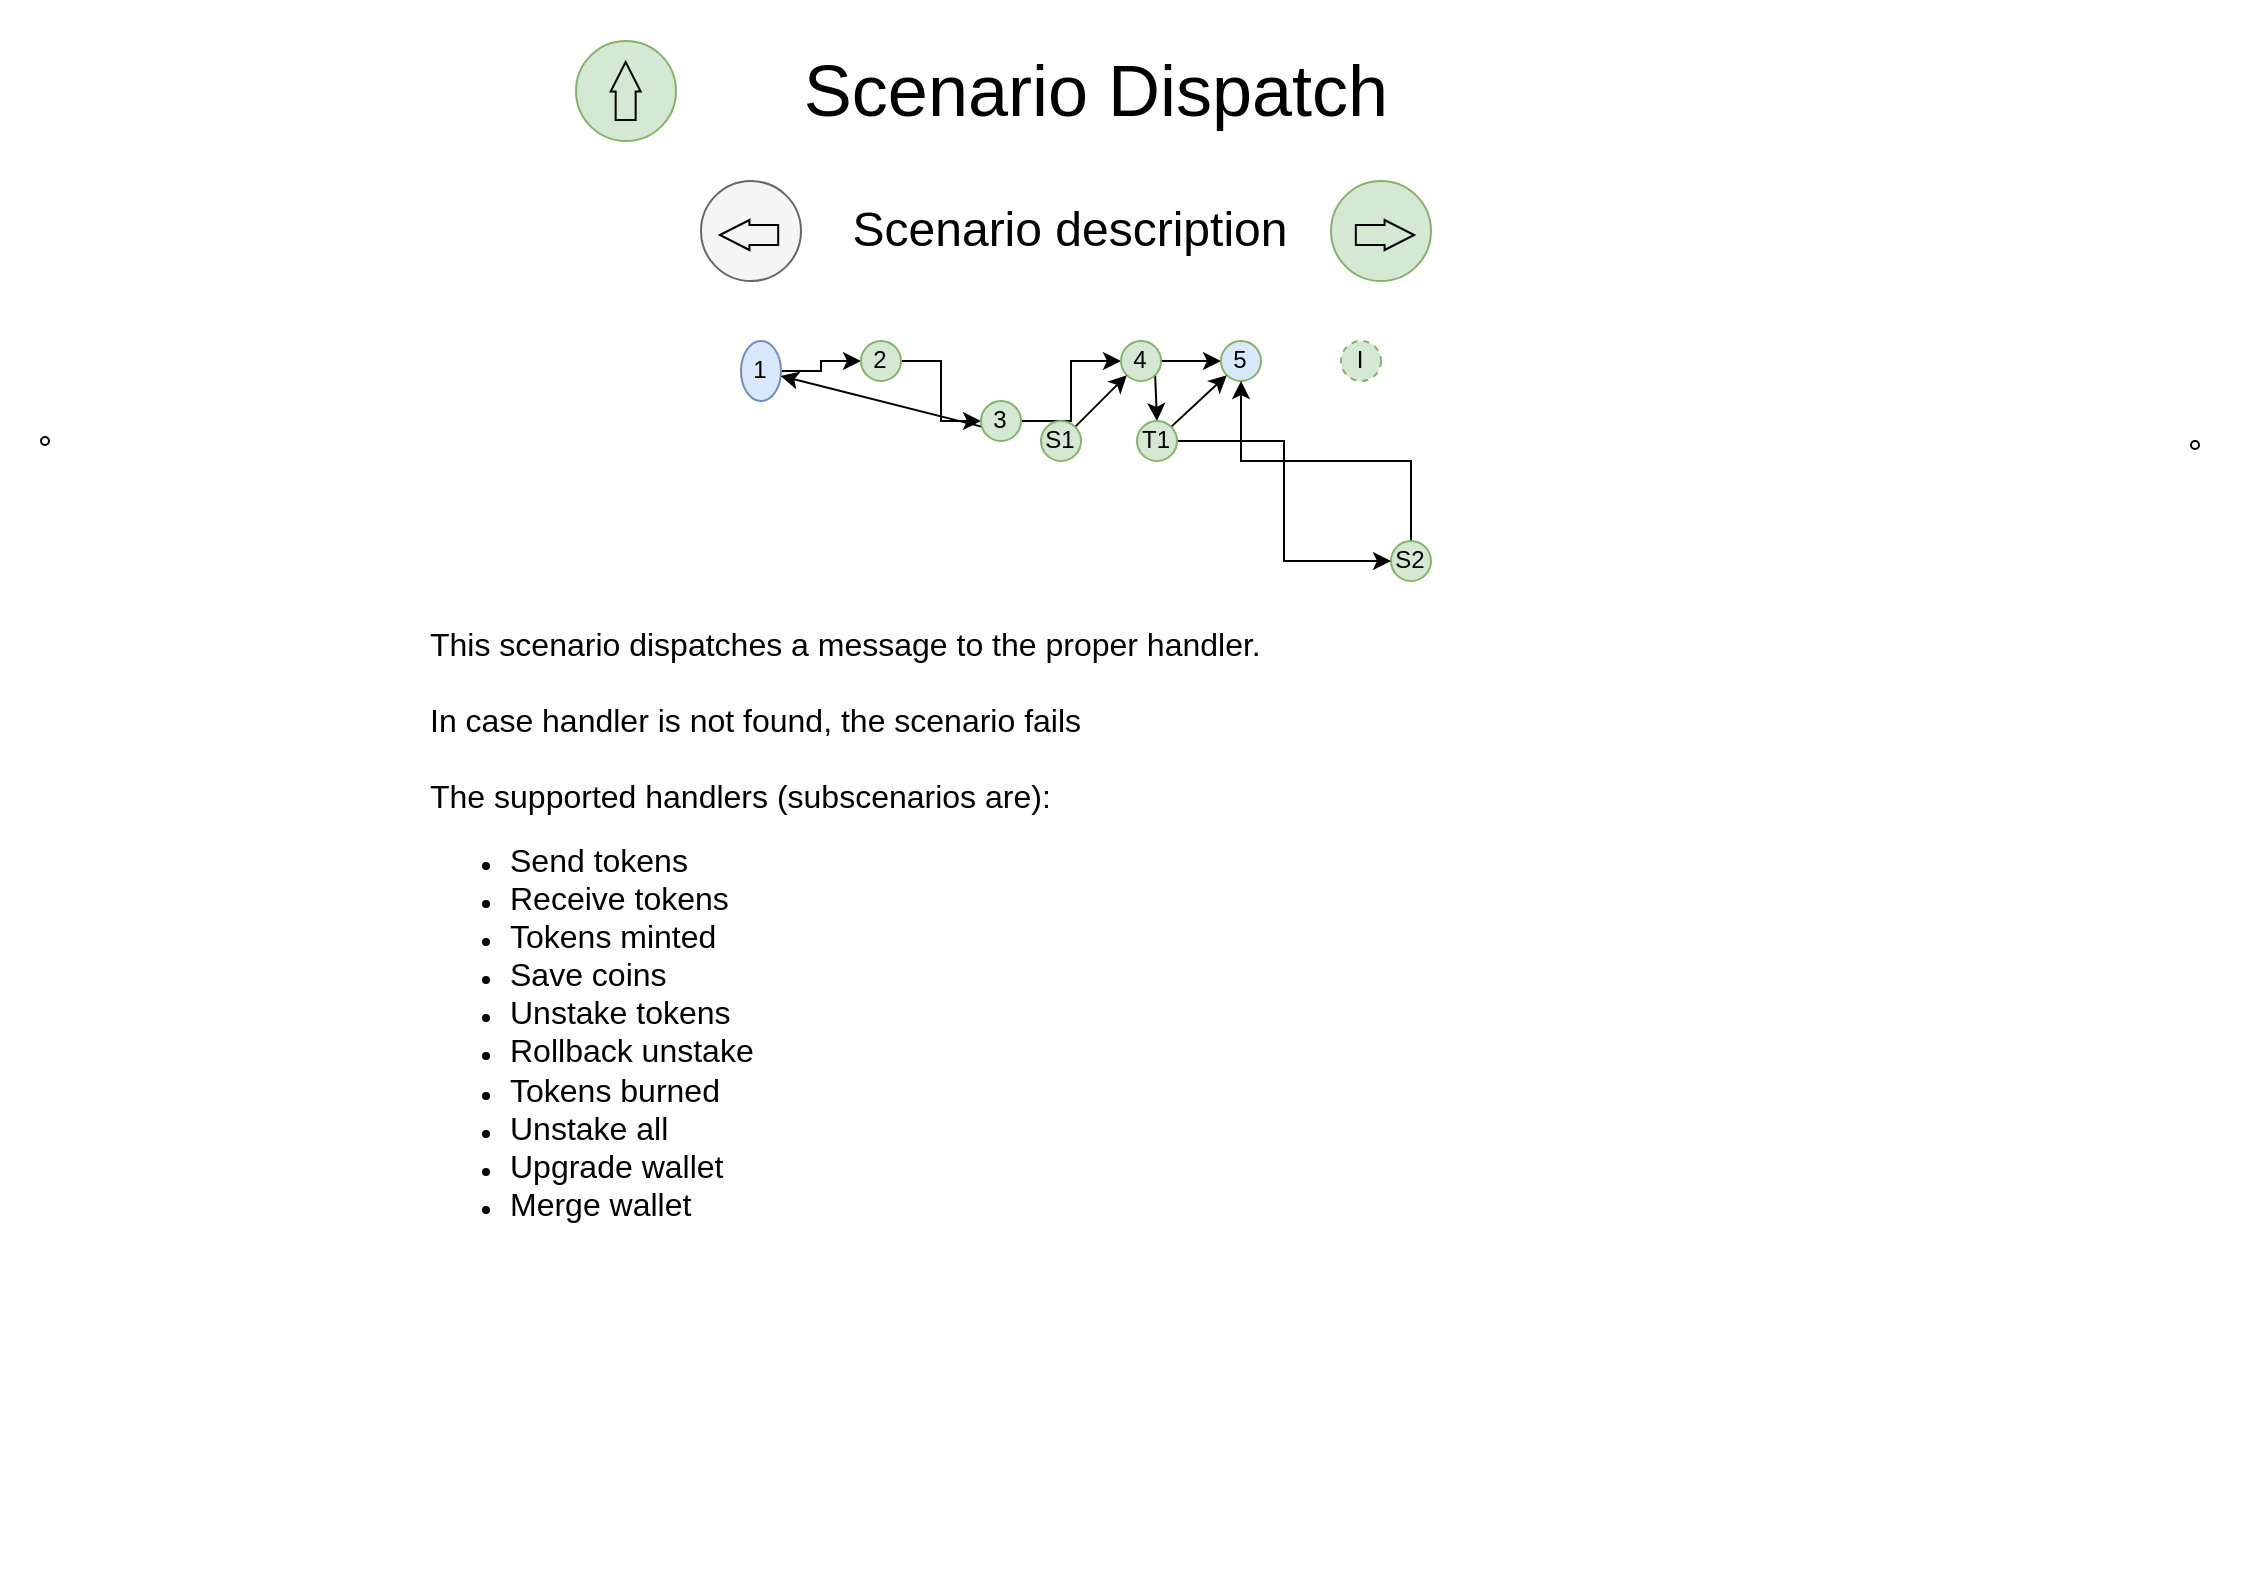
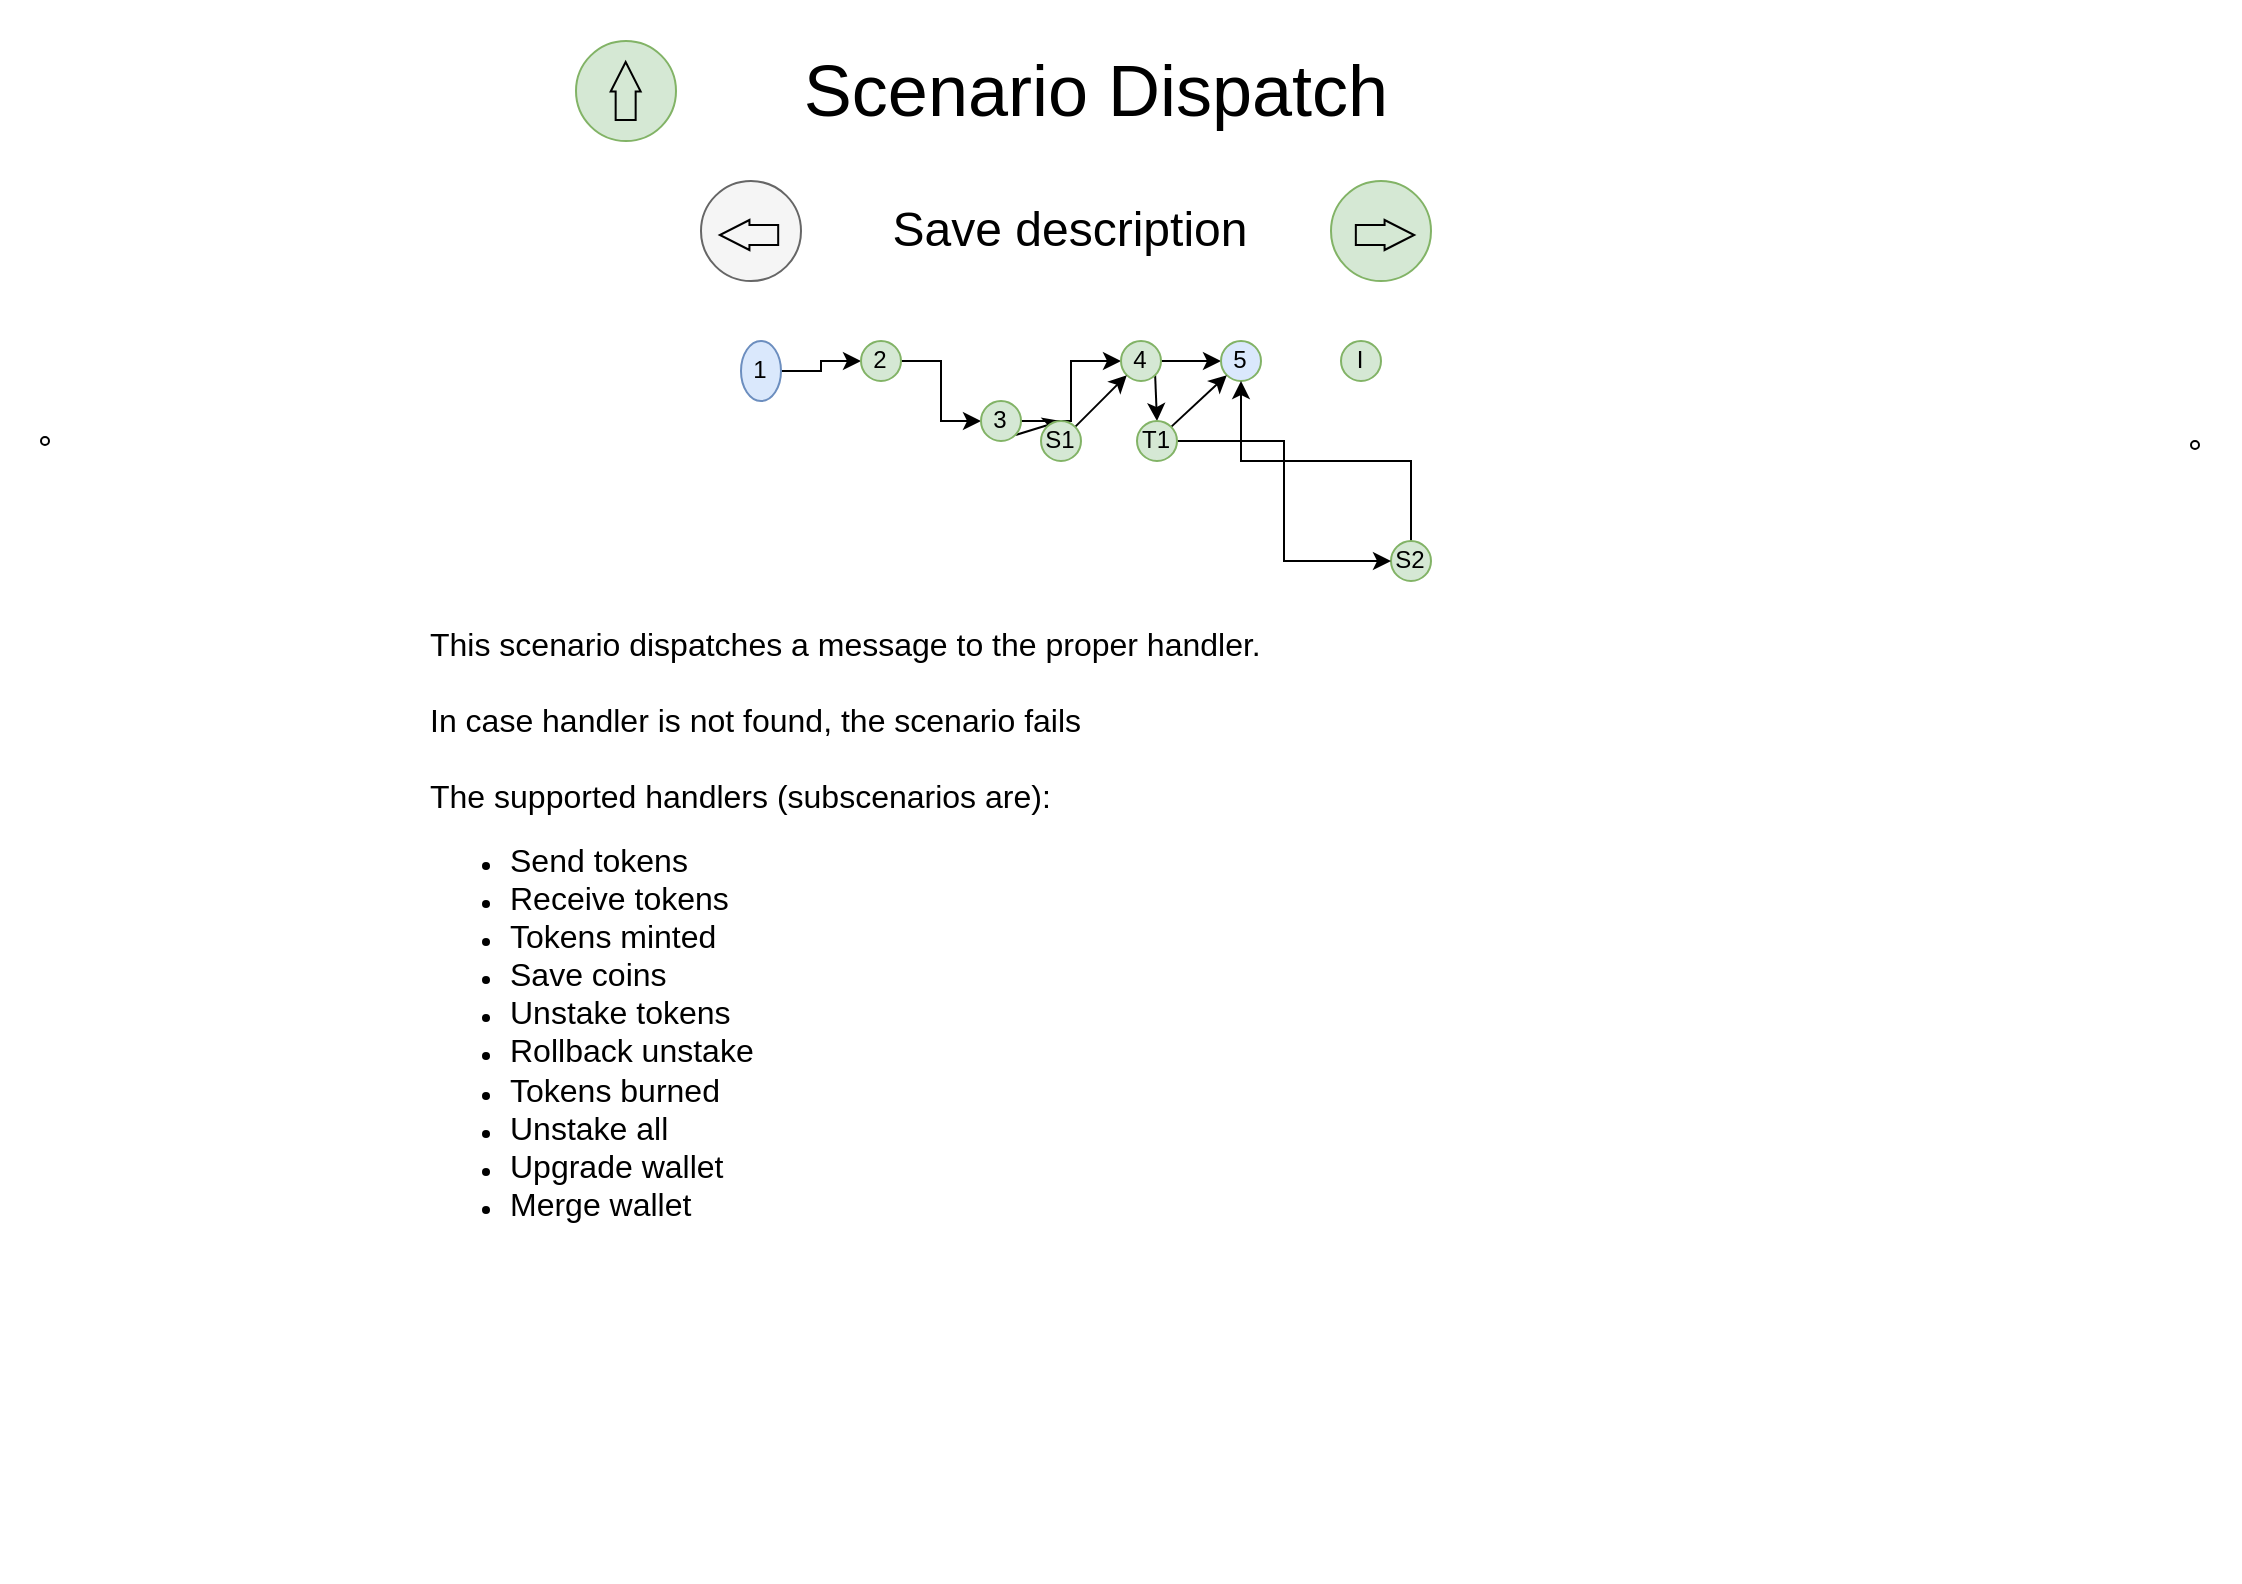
node "Scenario description": label "Scenario description" -> "Save description"
node "I": style dashed -> solid
edge "3" -> "1": now "3" -> "S1"
